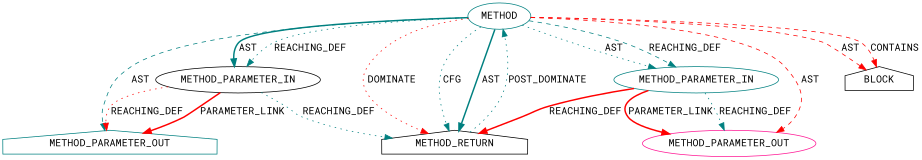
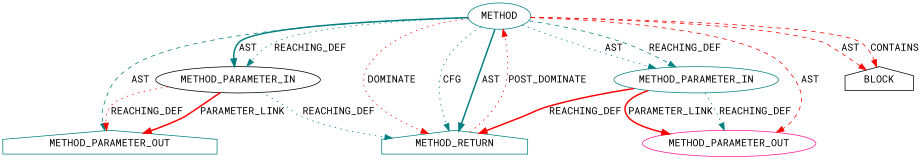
edge "METHOD_RETURN" -> "METHOD": color teal -> red
node "METHOD_RETURN": color black -> teal
